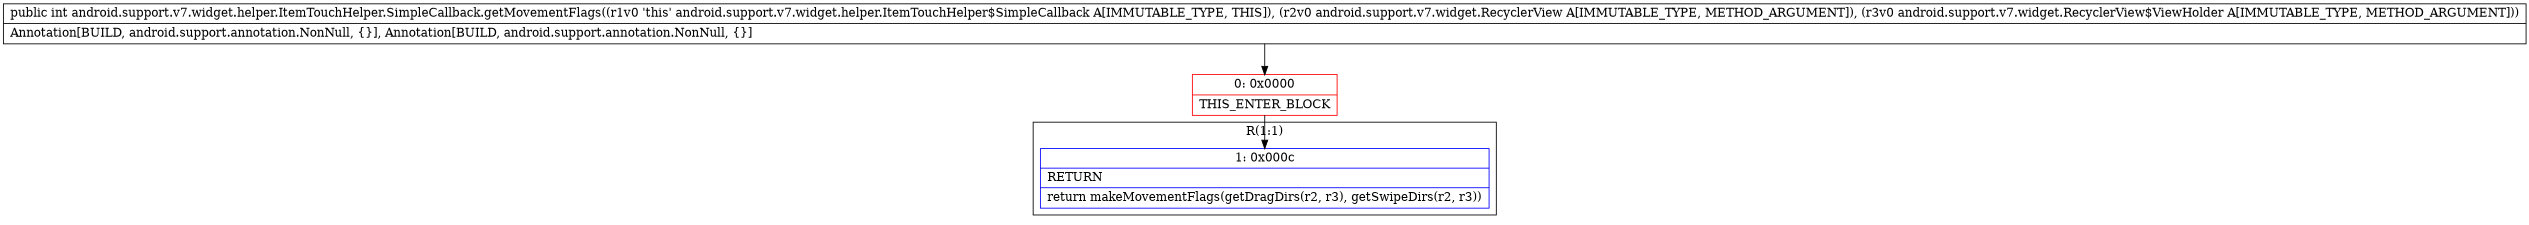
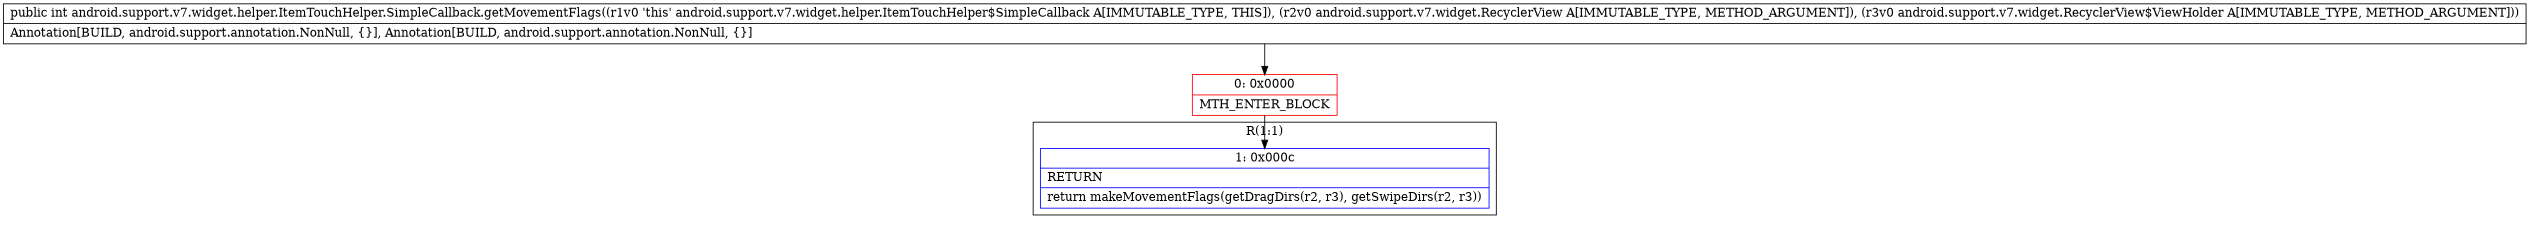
node "0: 0x0000": text "THIS_ENTER_BLOCK" -> "MTH_ENTER_BLOCK"
